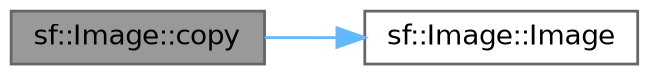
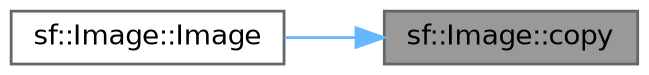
edge "sf::Image::copy" -> "sf::Image::Image": reversed
